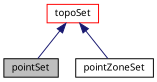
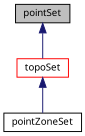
edge "pointSet" -> "topoSet": reversed
